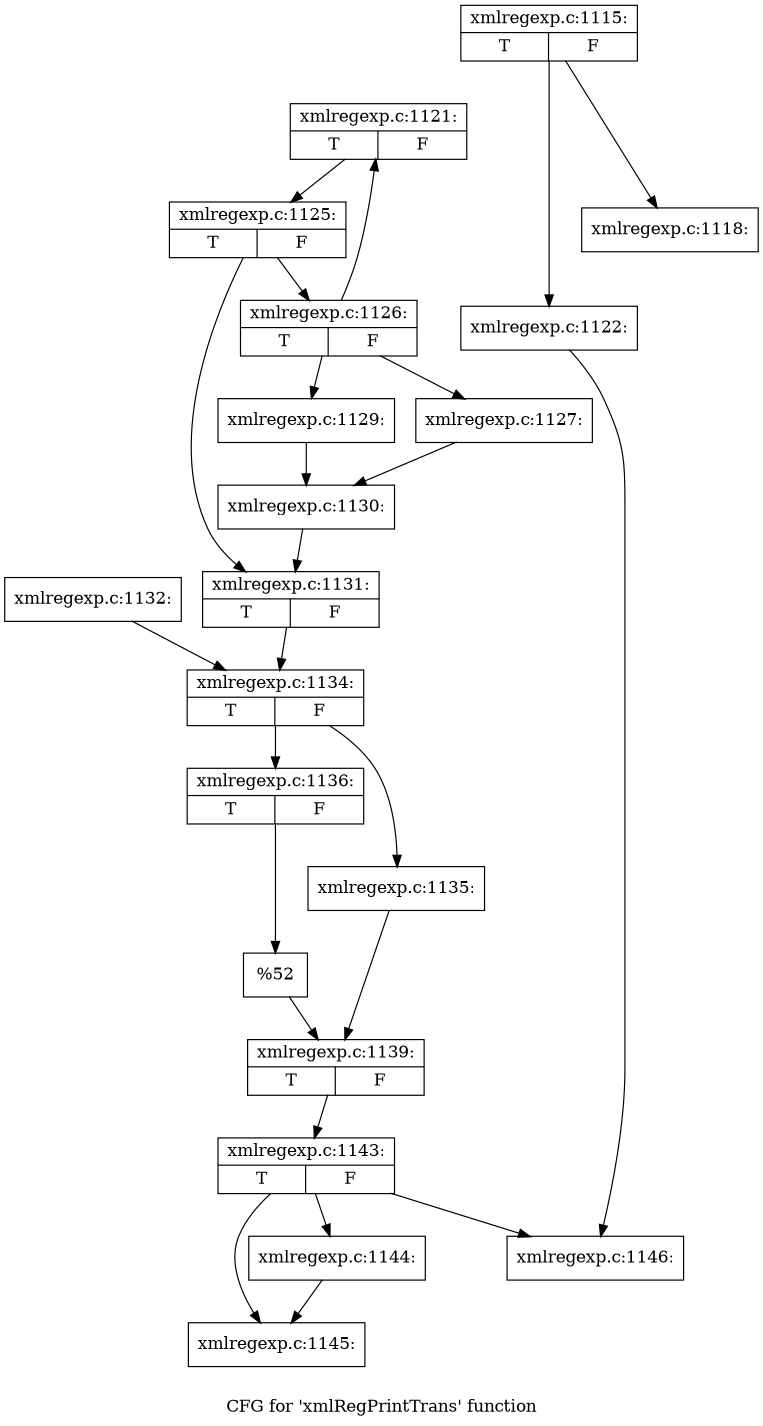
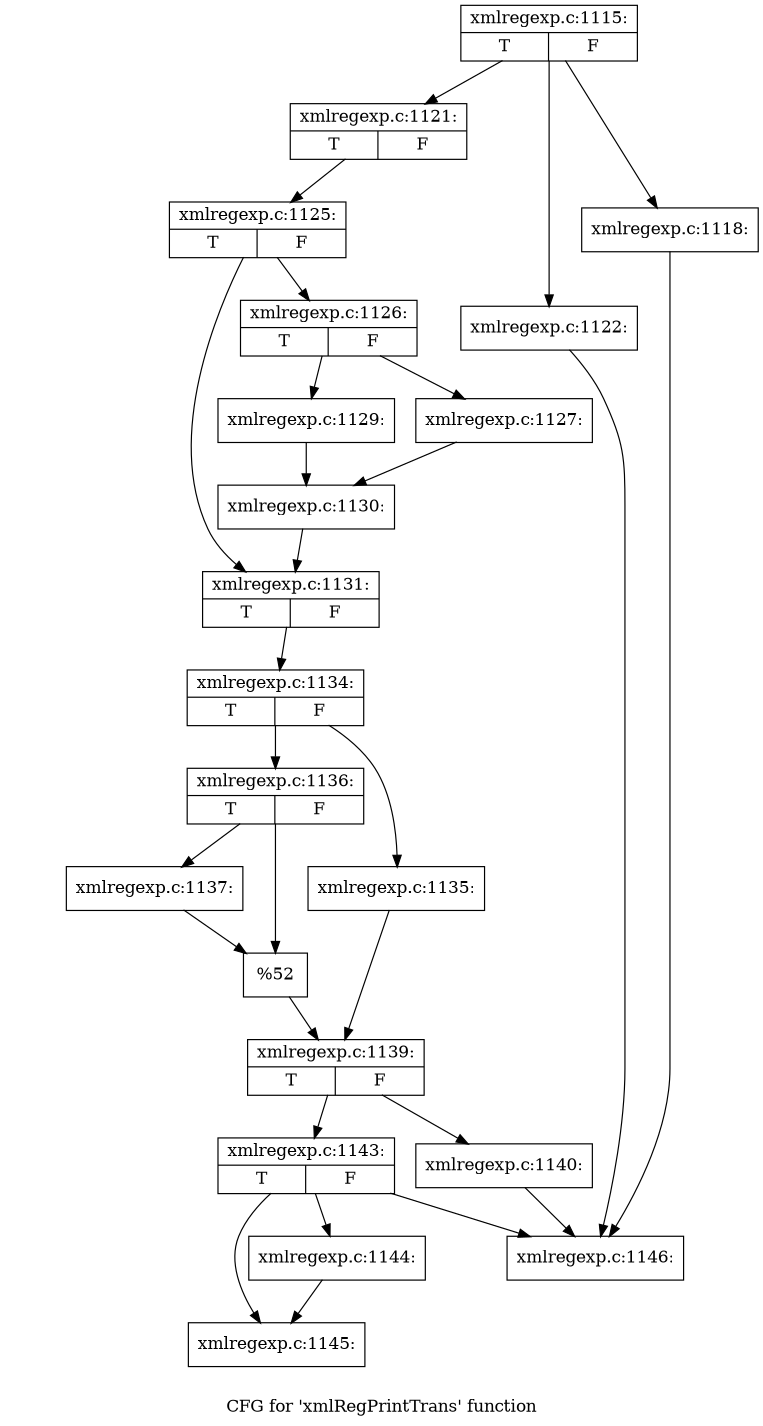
edge "xmlregexp.c:1126:" -> "xmlregexp.c:1121:": now "xmlregexp.c:1115:" -> "xmlregexp.c:1121:"
node "xmlregexp.c:1132:": removed
edge "xmlregexp.c:1118:" -> "xmlregexp.c:1146:": added
node "xmlregexp.c:1137:": added
node "xmlregexp.c:1140:": added
